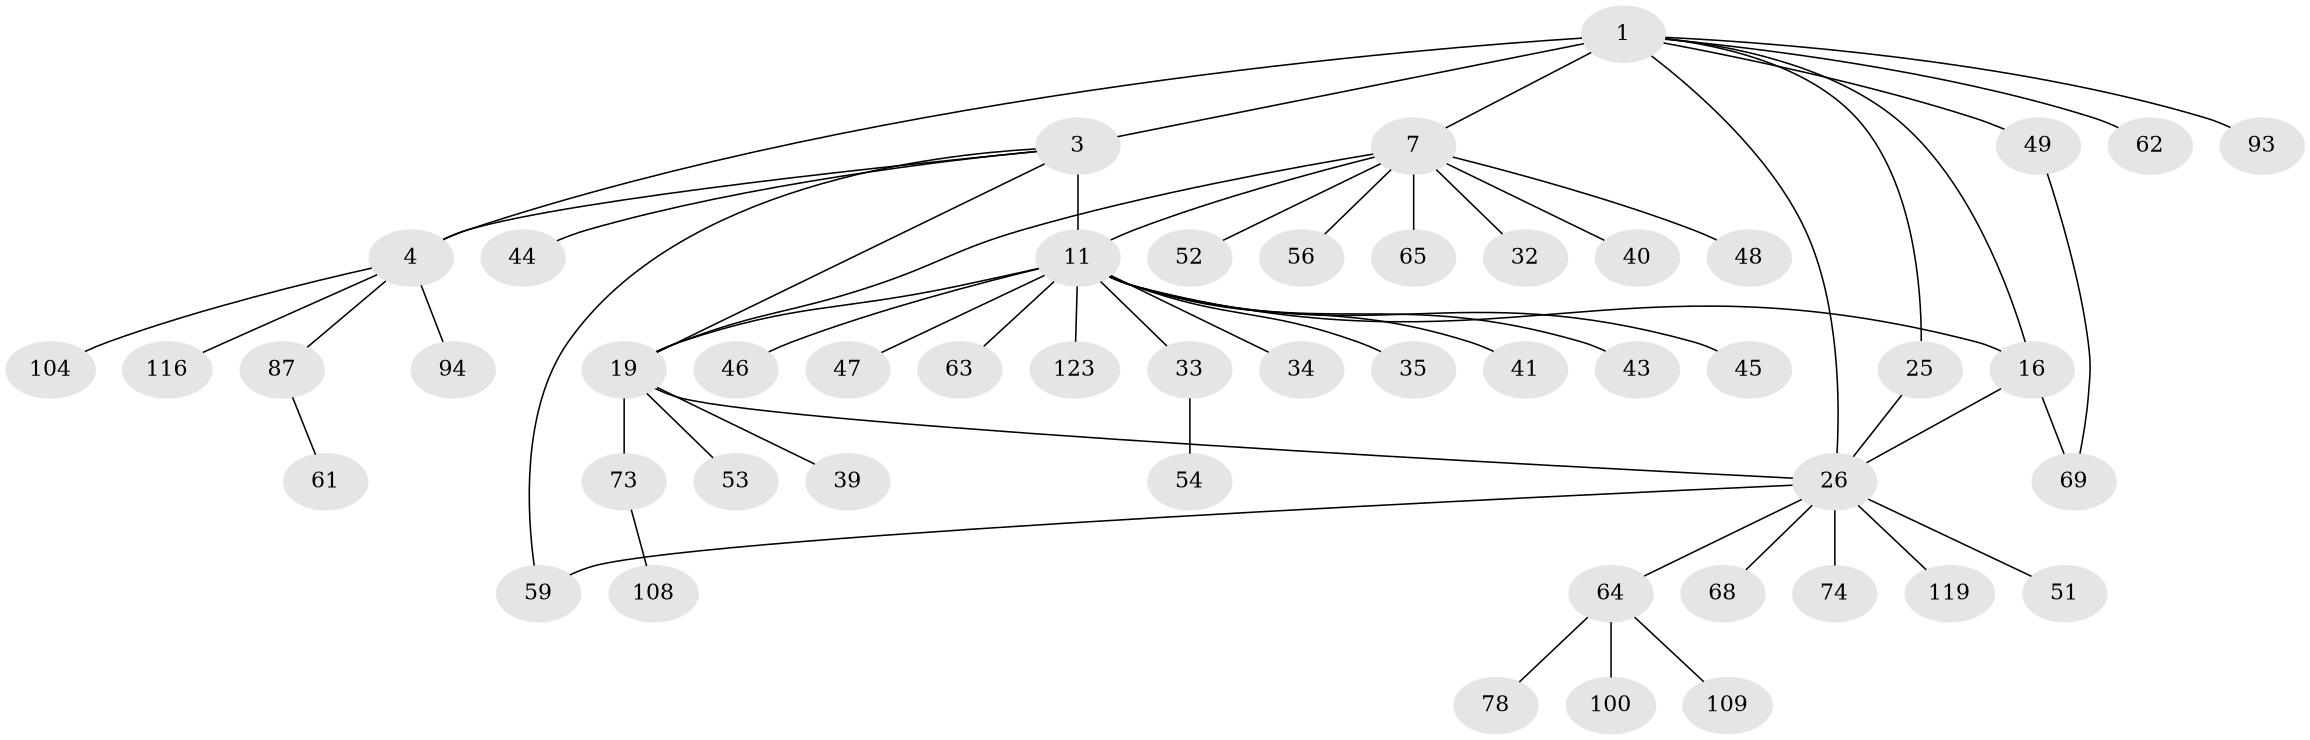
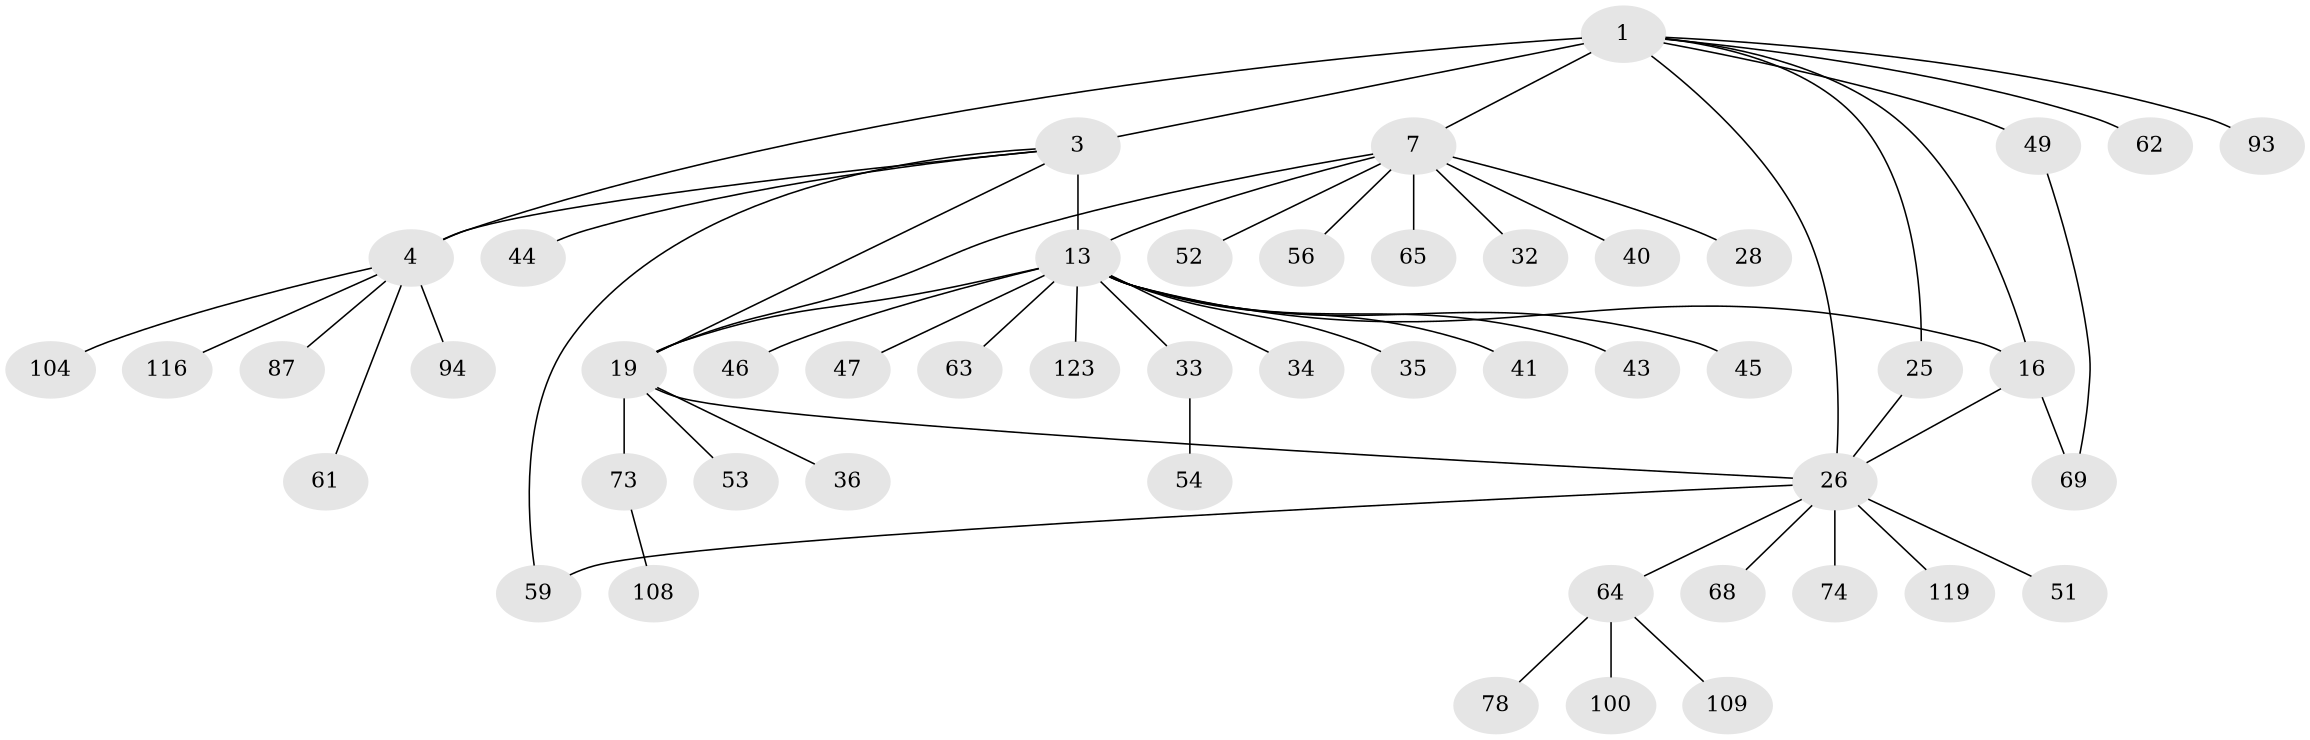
node "11": label "11" -> "13"
node "48": label "48" -> "28"
edge "87" -- "61": now "4" -- "61"
node "39": label "39" -> "36"
